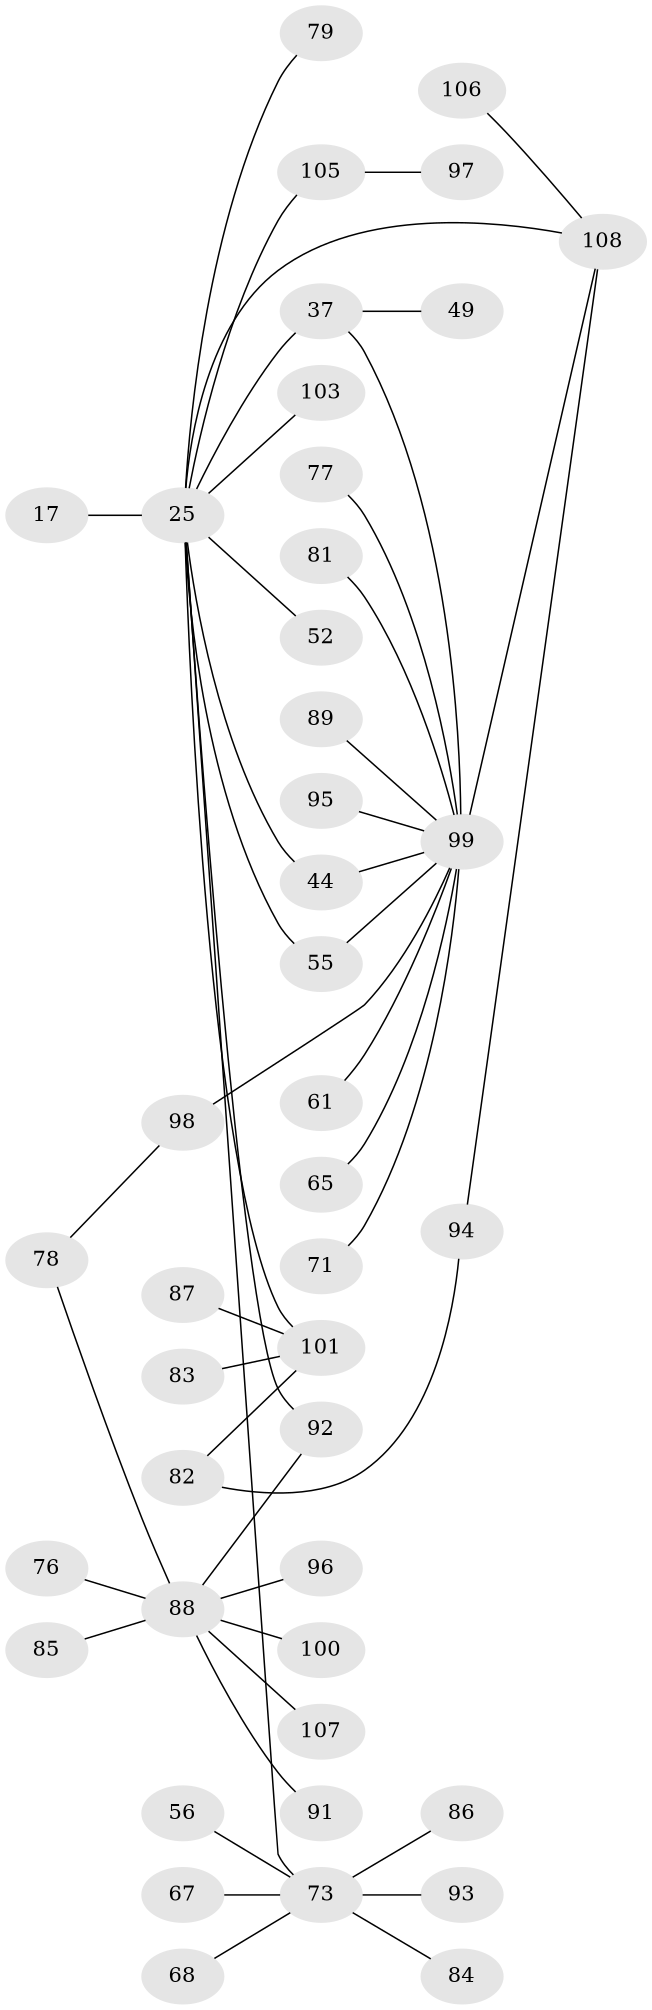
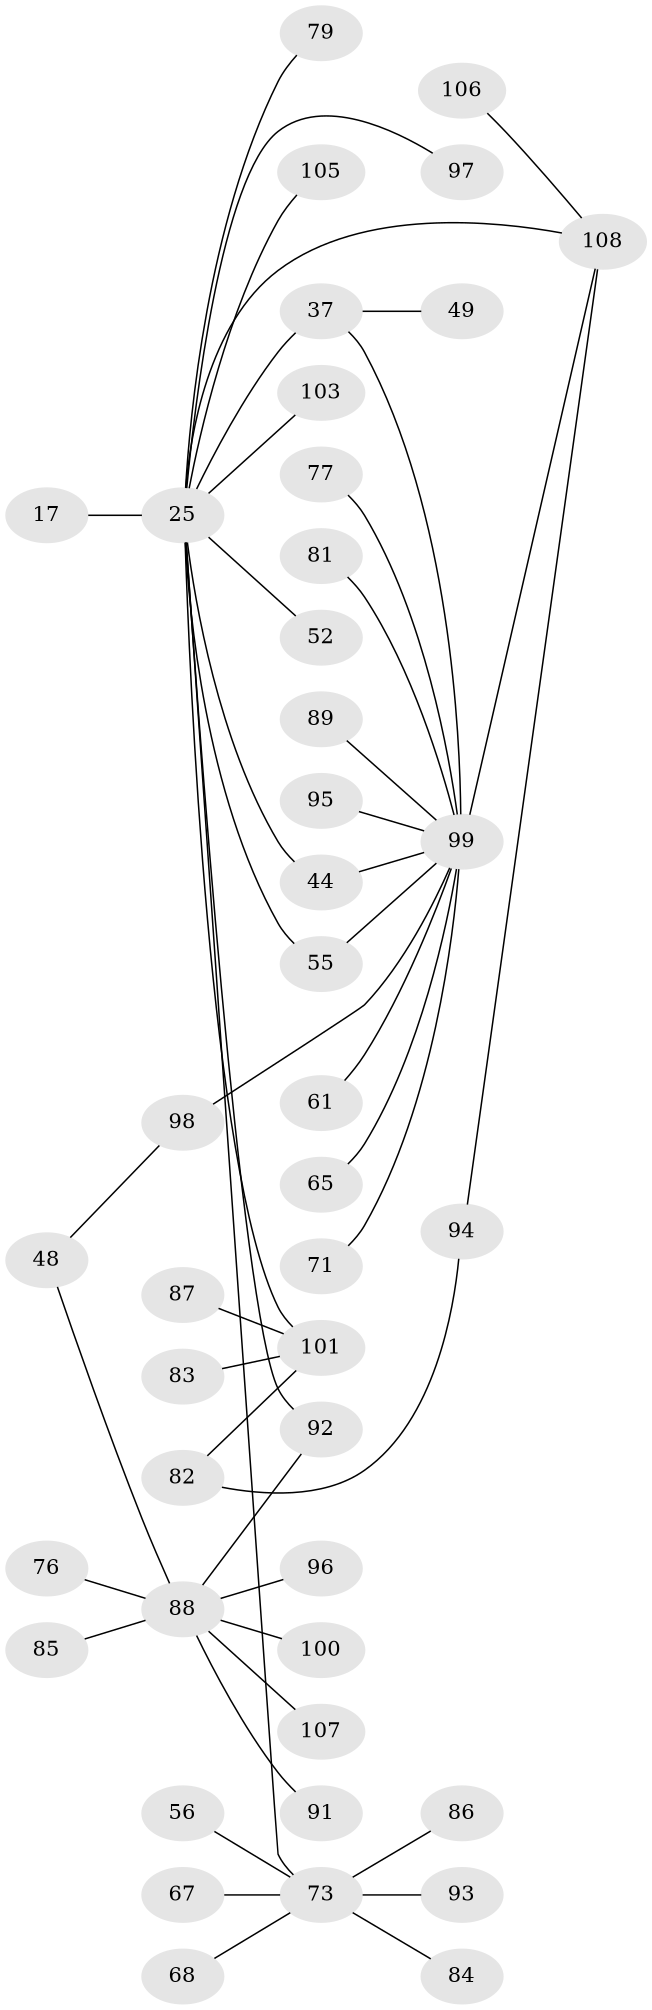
edge "105" -- "97": now "25" -- "97"
node "78": label "78" -> "48"
